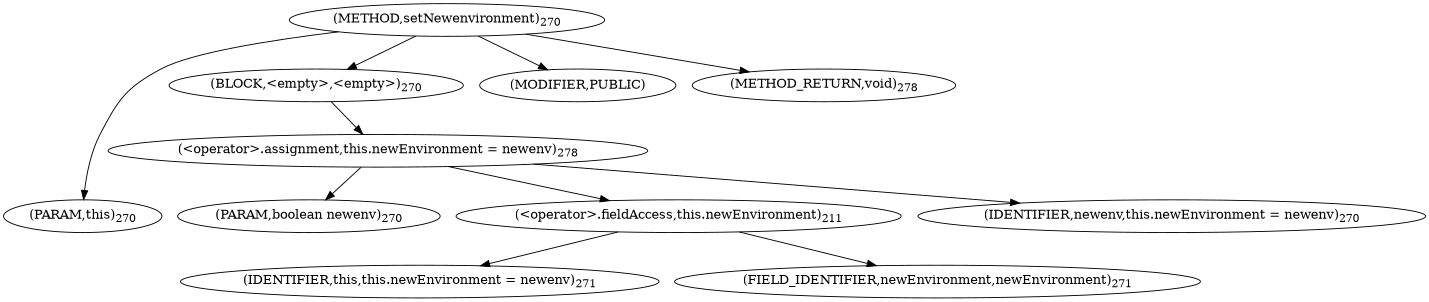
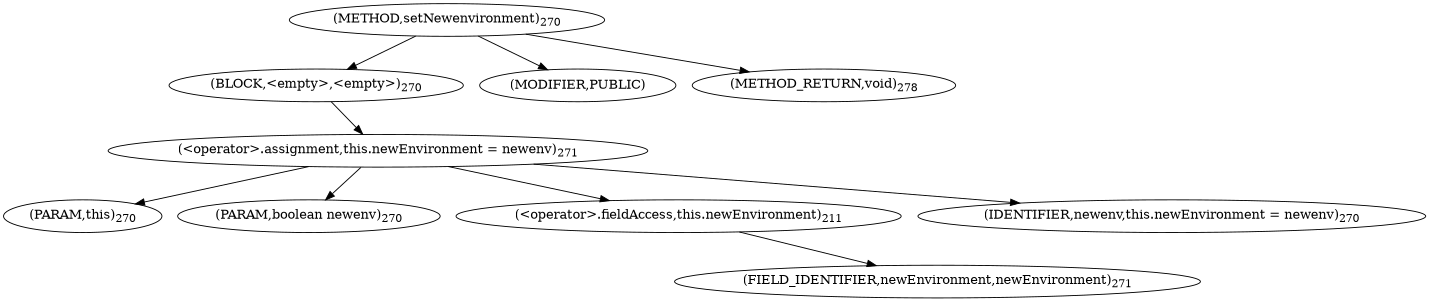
edge "(METHOD,setNewenvironment)" -> "(PARAM,this)": now "(<operator>.assignment,this.newEnvironment = newenv)" -> "(PARAM,this)"
node "(<operator>.assignment,this.newEnvironment = newenv)": text "278" -> "271"
node "(IDENTIFIER,this,this.newEnvironment = newenv)": removed
